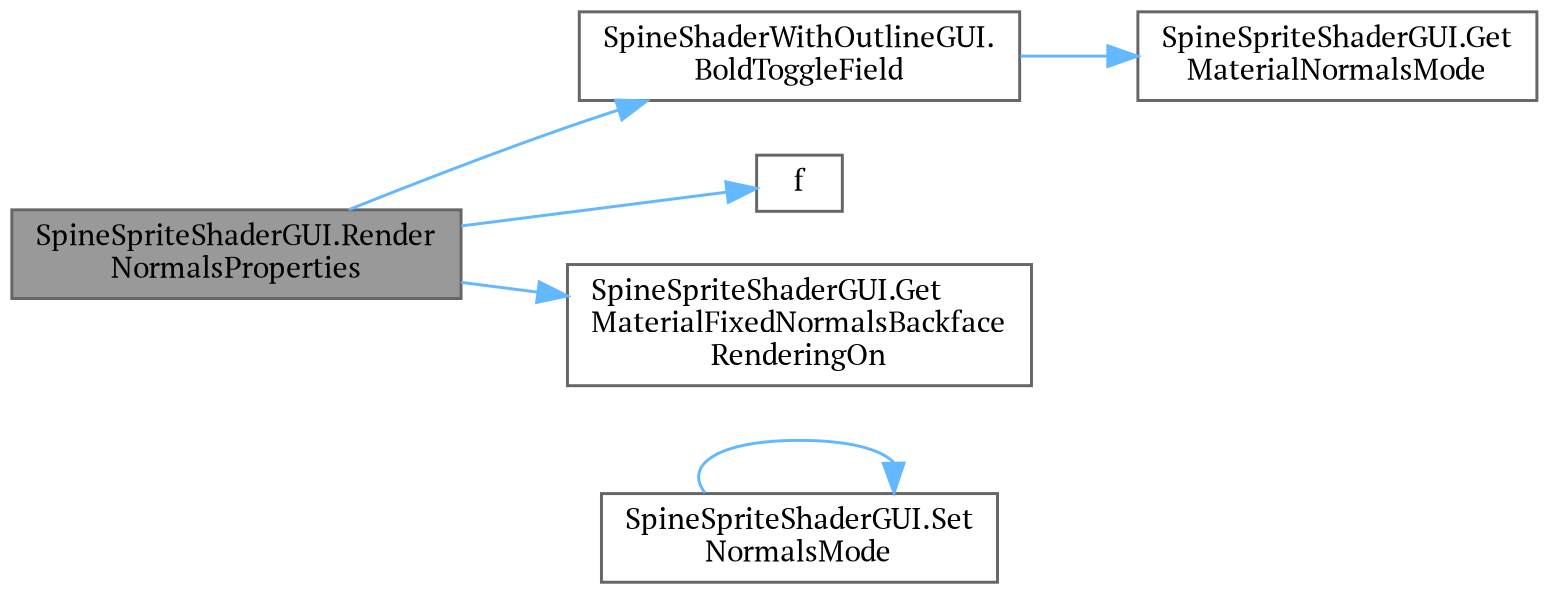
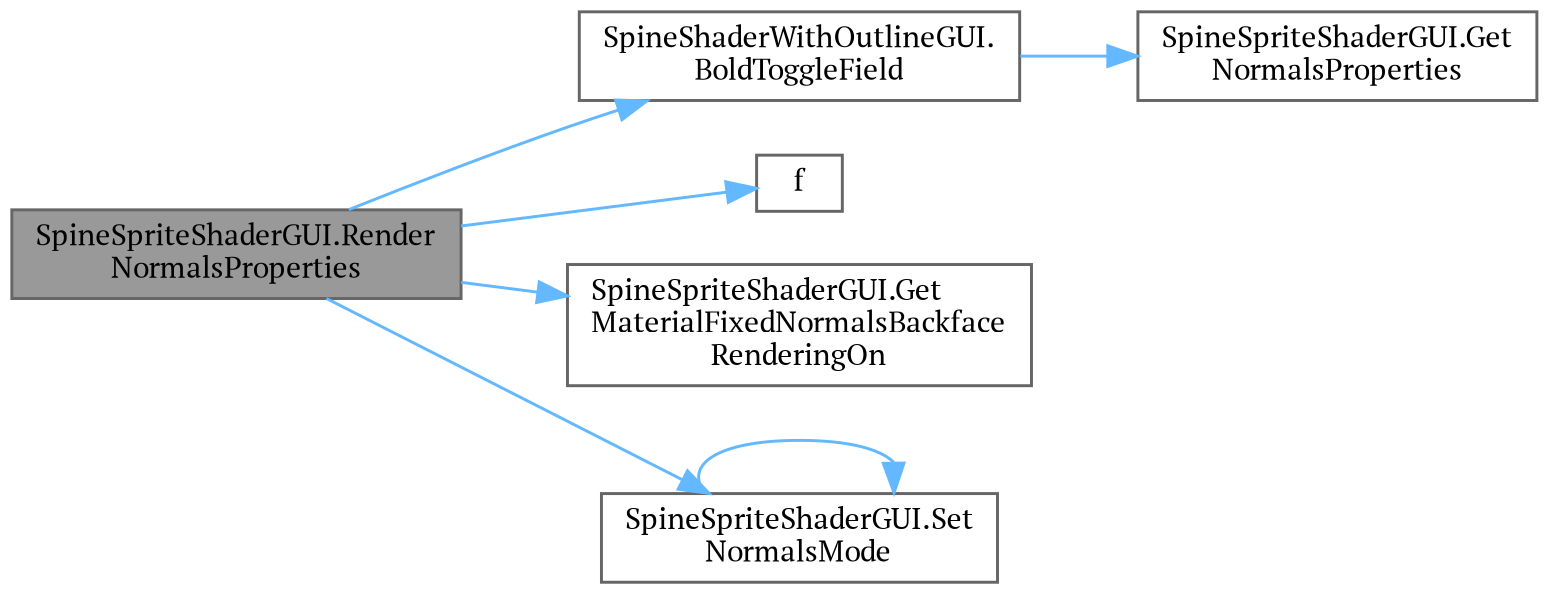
node "SpineSpriteShaderGUI.Get MaterialNormalsMode": label "SpineSpriteShaderGUI.Get MaterialNormalsMode" -> "SpineSpriteShaderGUI.Get NormalsProperties"
edge "SpineSpriteShaderGUI.Render NormalsProperties" -> "SpineSpriteShaderGUI.Set NormalsMode": added
